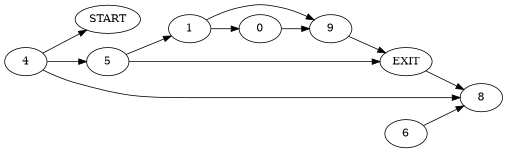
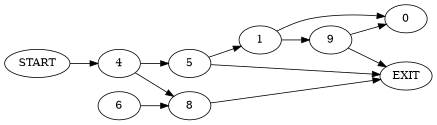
edge "0" -> "9": reversed
edge "4" -> "START": reversed
edge "EXIT" -> "8": reversed
